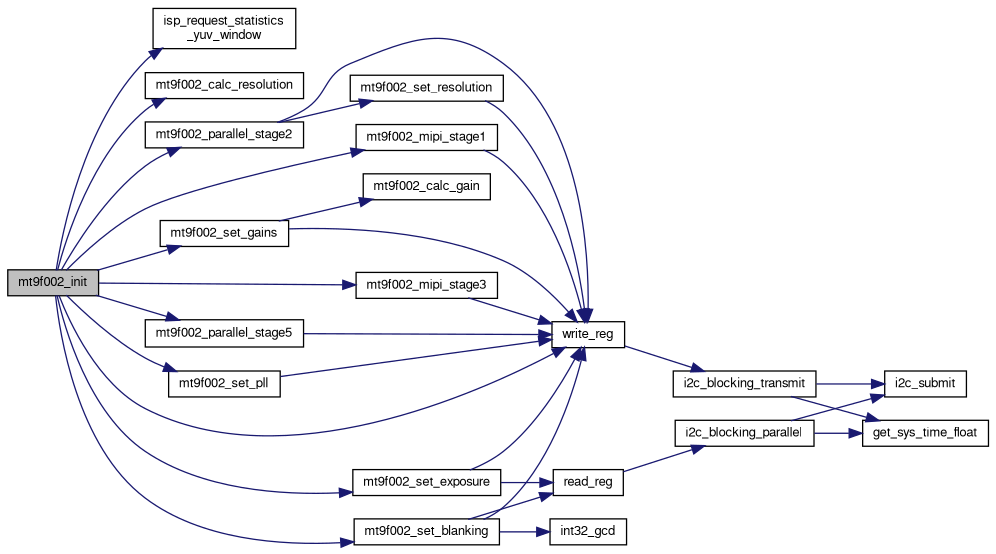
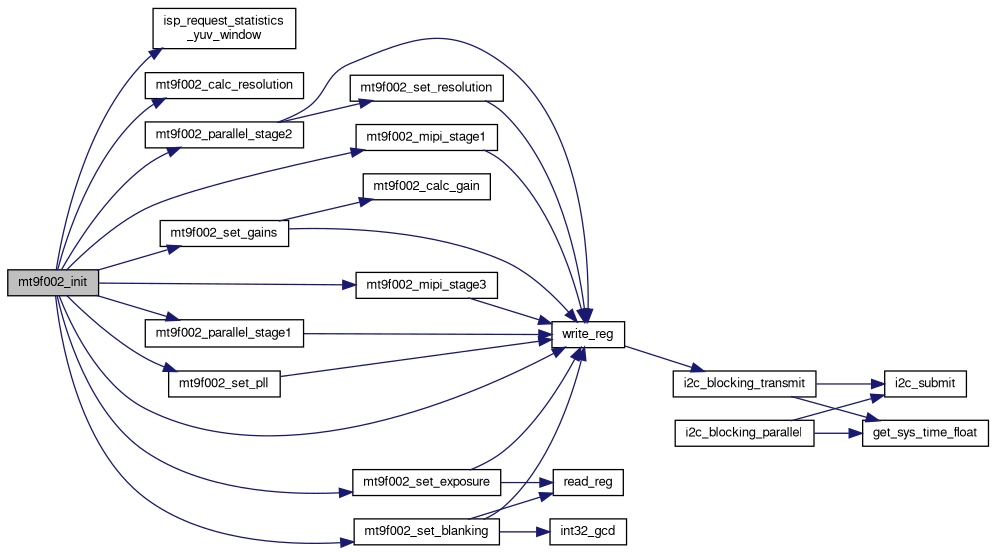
node "mt9f002_parallel_stage5": label "mt9f002_parallel_stage5" -> "mt9f002_parallel_stage1"
edge "read_reg" -> "i2c_blocking_parallel": removed
